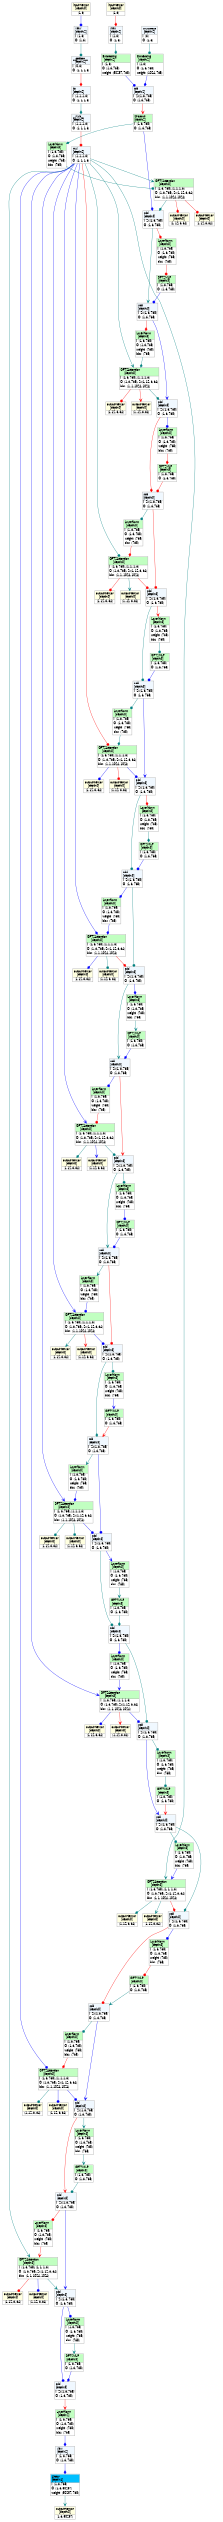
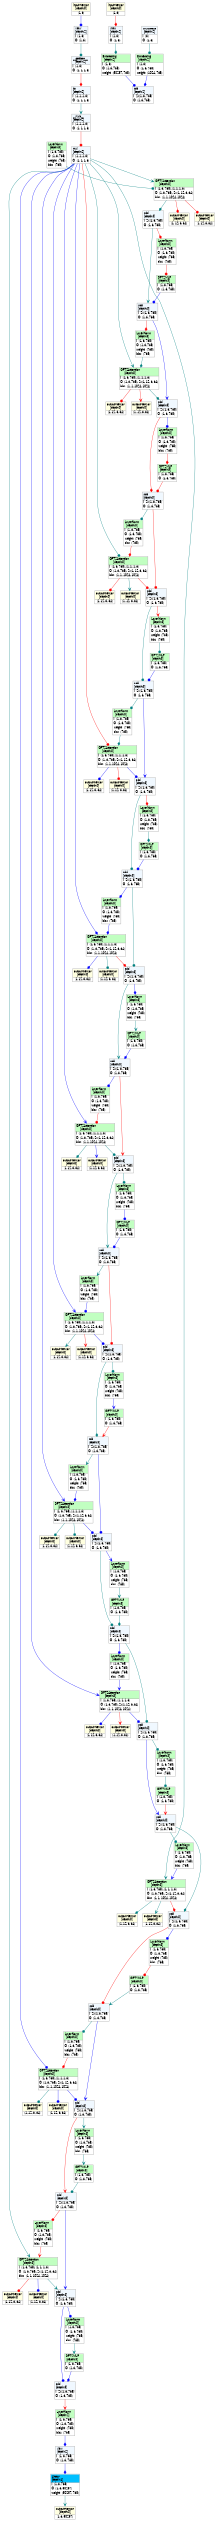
node "__getitem__": text "(0, 6)" -> "(1, 6)"
edge "to" -> "__rsub__": arrowhead diamond -> vee
node "Dropout": removed
